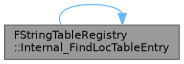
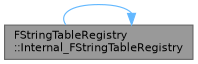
node "FStringTableRegistry ::Internal_FindLocTableEntry": label "FStringTableRegistry ::Internal_FindLocTableEntry" -> "FStringTableRegistry ::Internal_FStringTableRegistry"
